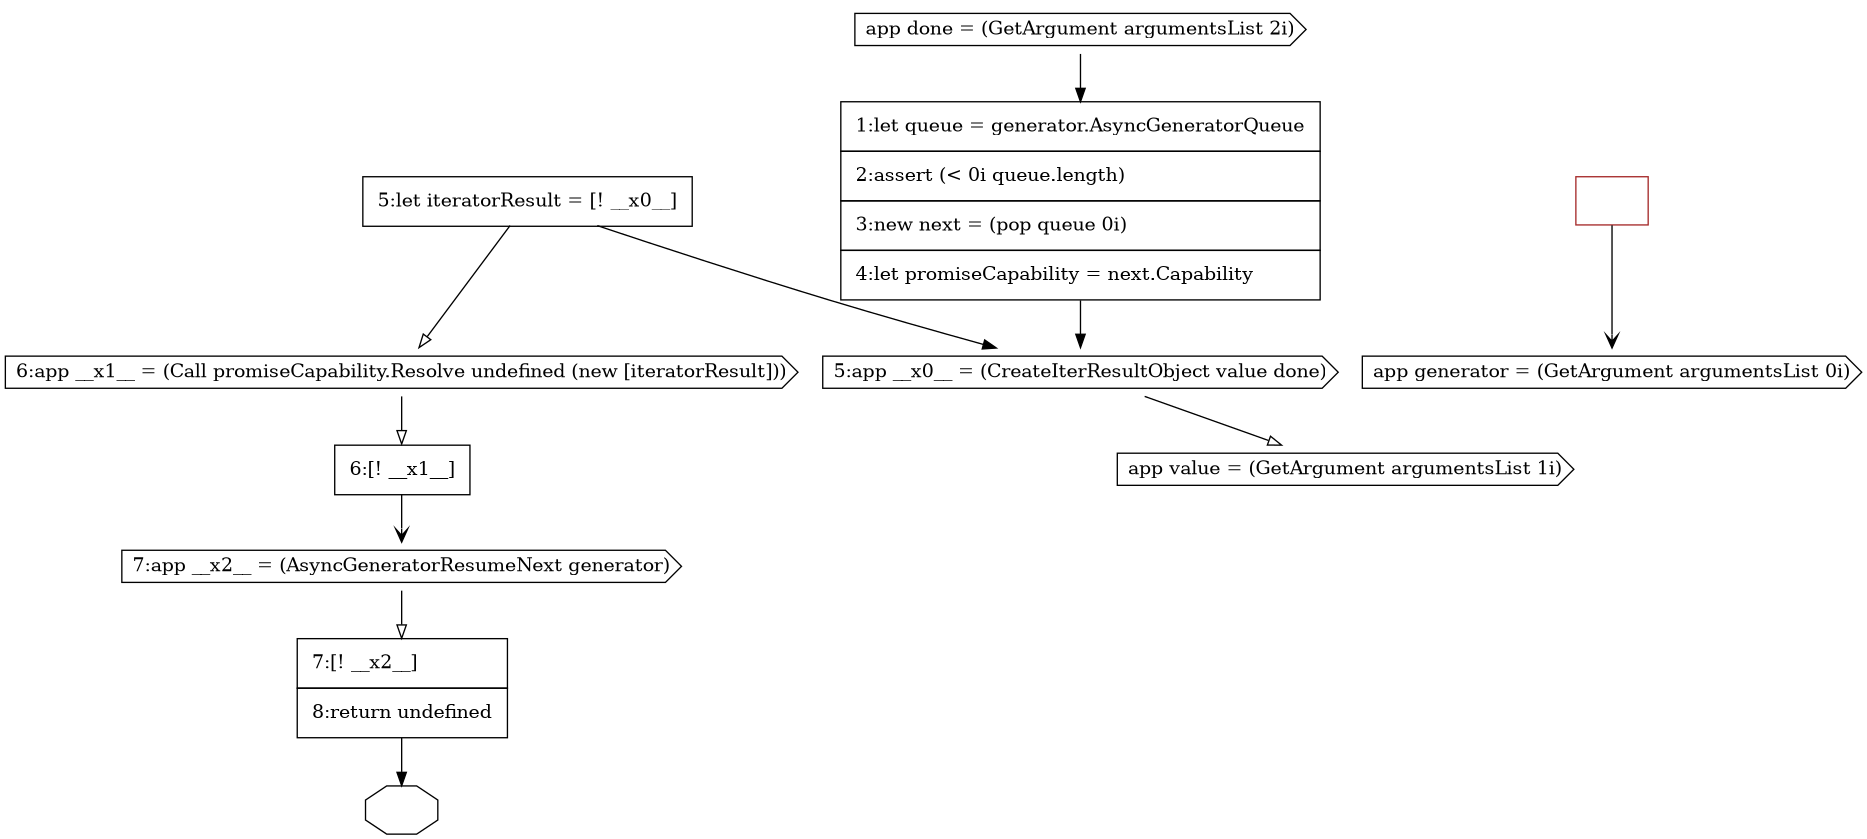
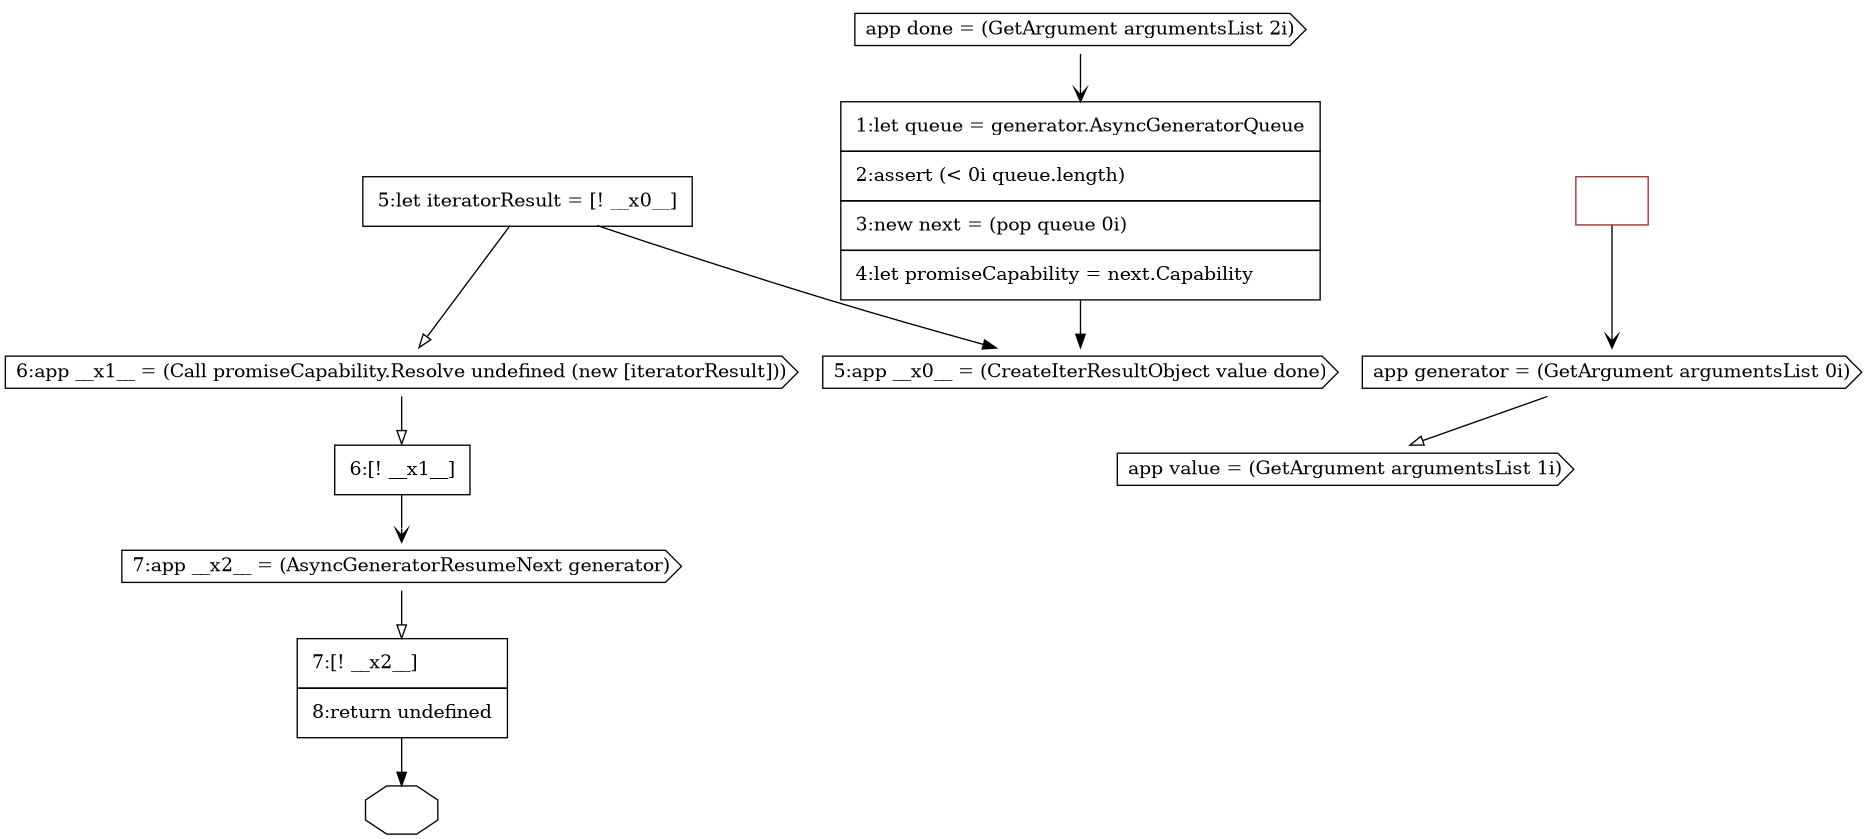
edge "app done = (GetArgument argumentsList 2i)" -> "1:let queue = generator.AsyncGeneratorQueue": arrowhead normal -> vee
edge "5:app __x0__ = (CreateIterResultObject value done)" -> "app value = (GetArgument argumentsList 1i)": now "app generator = (GetArgument argumentsList 0i)" -> "app value = (GetArgument argumentsList 1i)"
